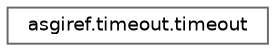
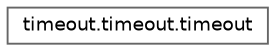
node "asgiref.timeout.timeout": label "asgiref.timeout.timeout" -> "timeout.timeout.timeout"
